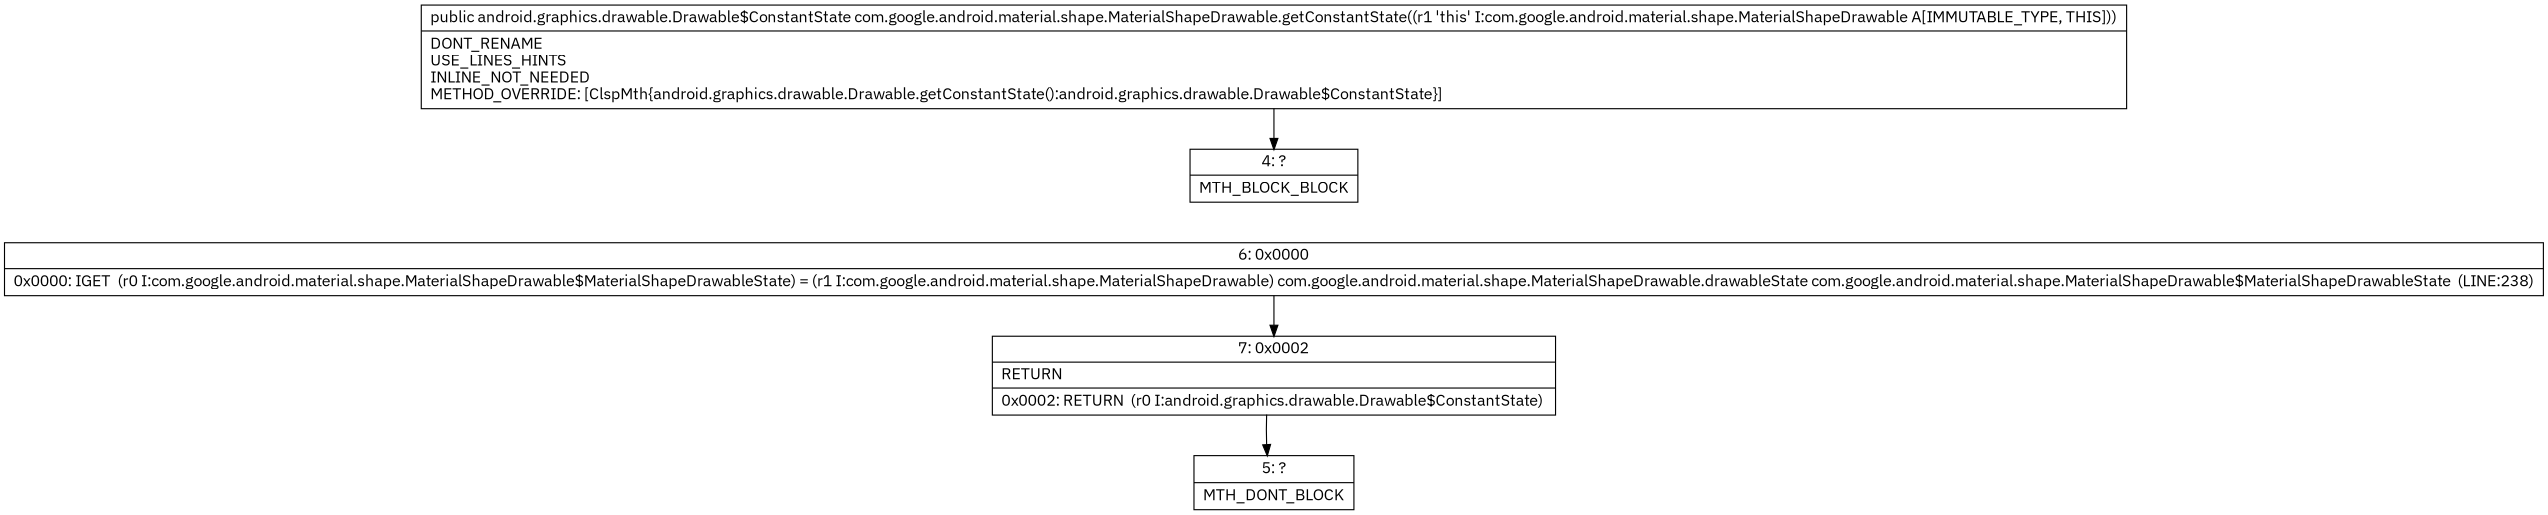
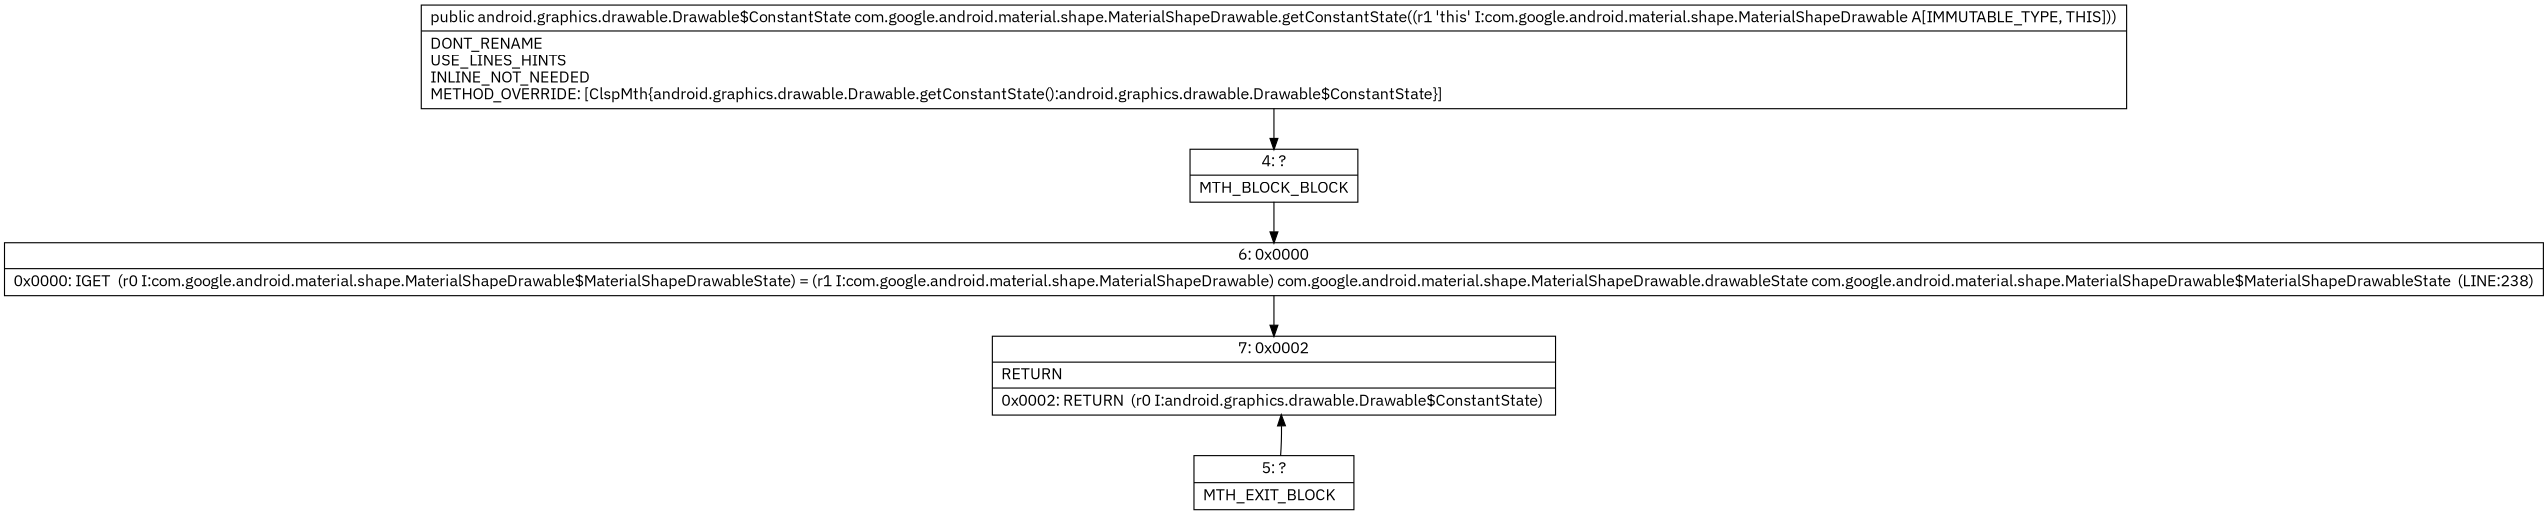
edge "4: ?" -> "6: 0x0000": added
edge "7: 0x0002" -> "5: ?": reversed
node "5: ?": text "MTH_DONT_BLOCK" -> "MTH_EXIT_BLOCK"
